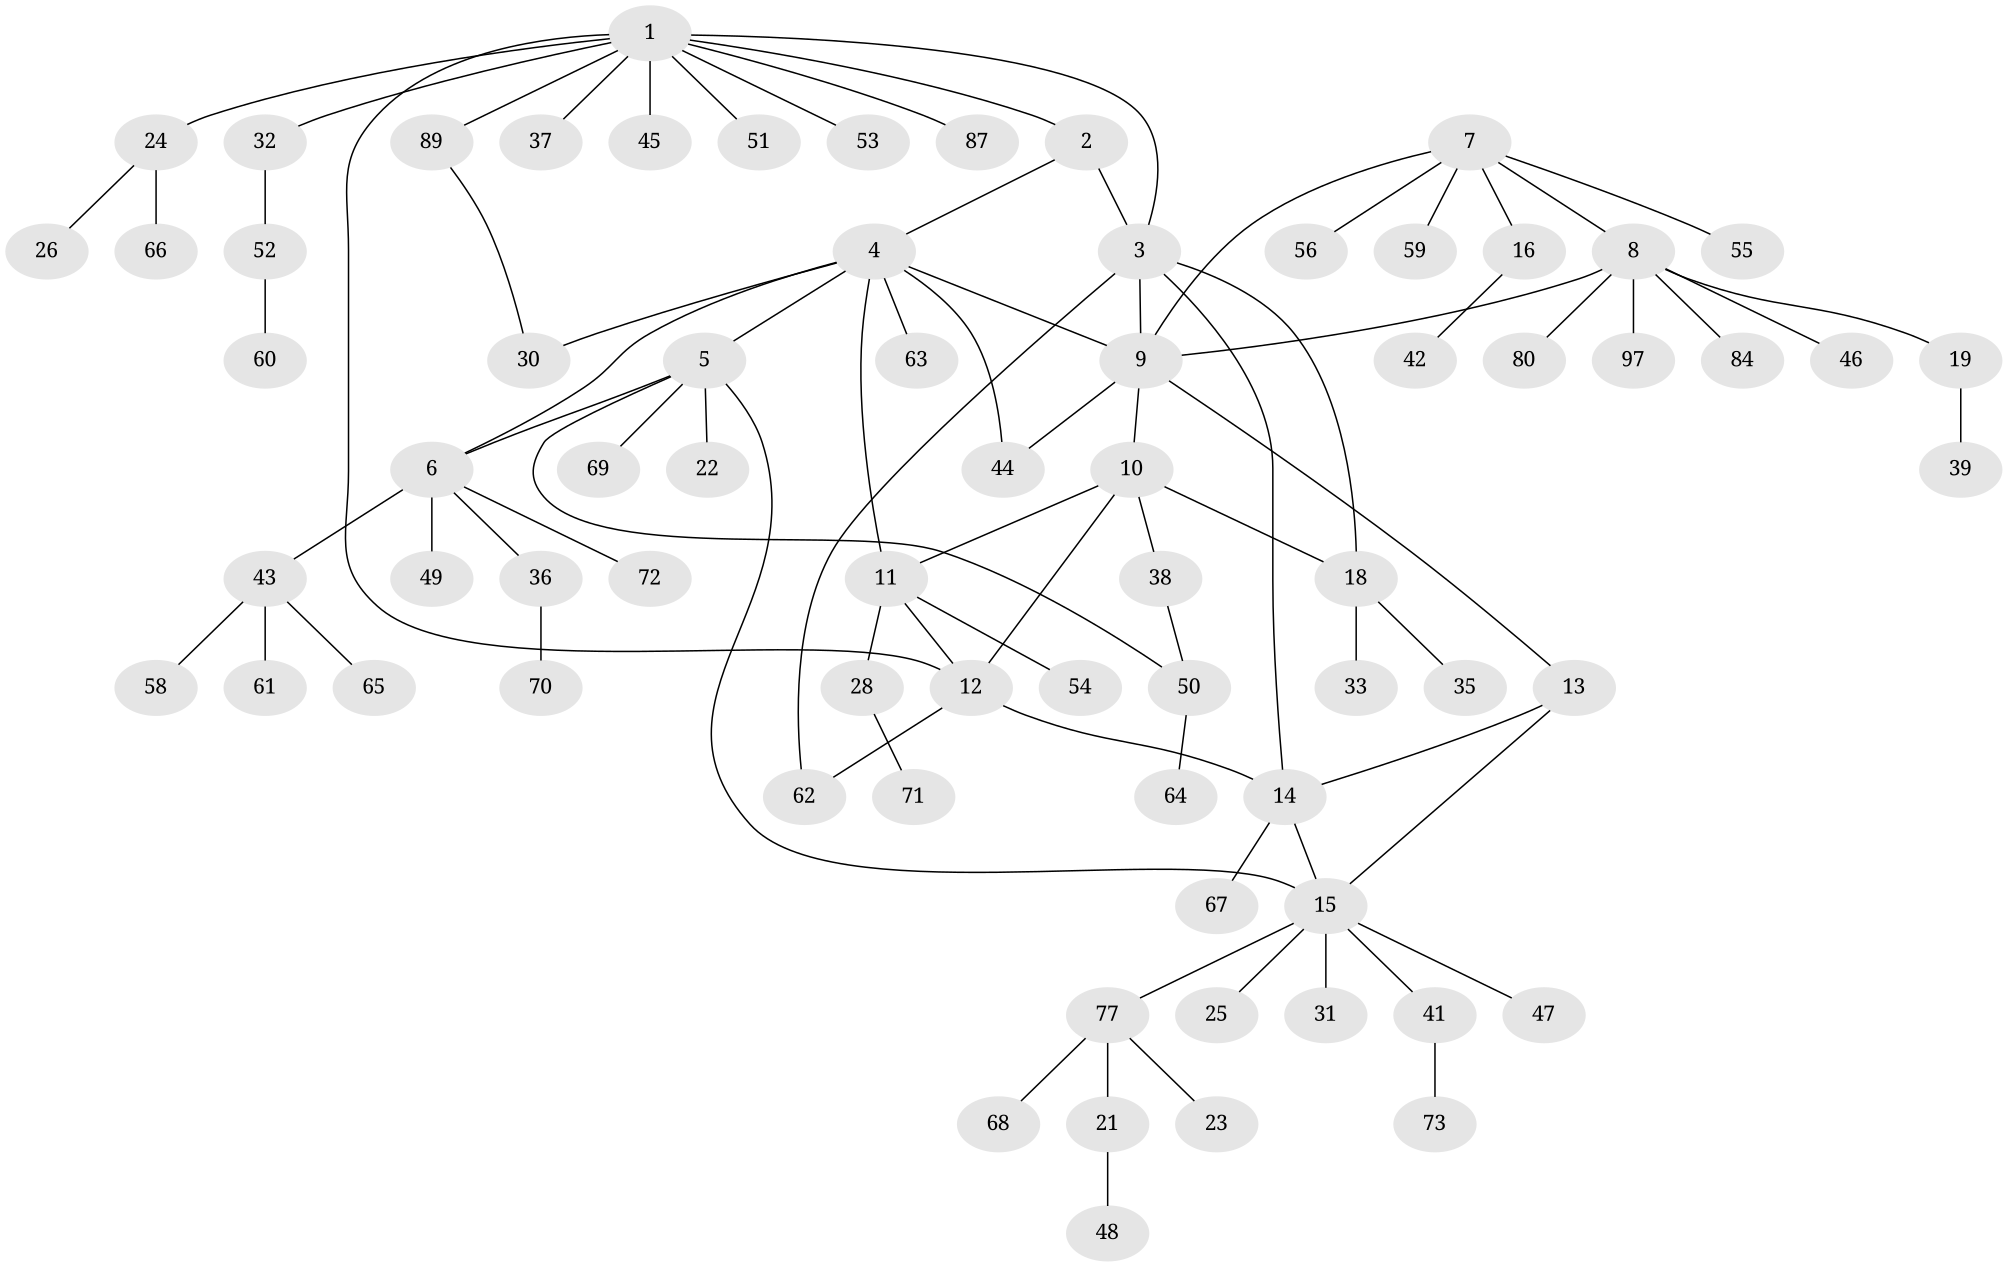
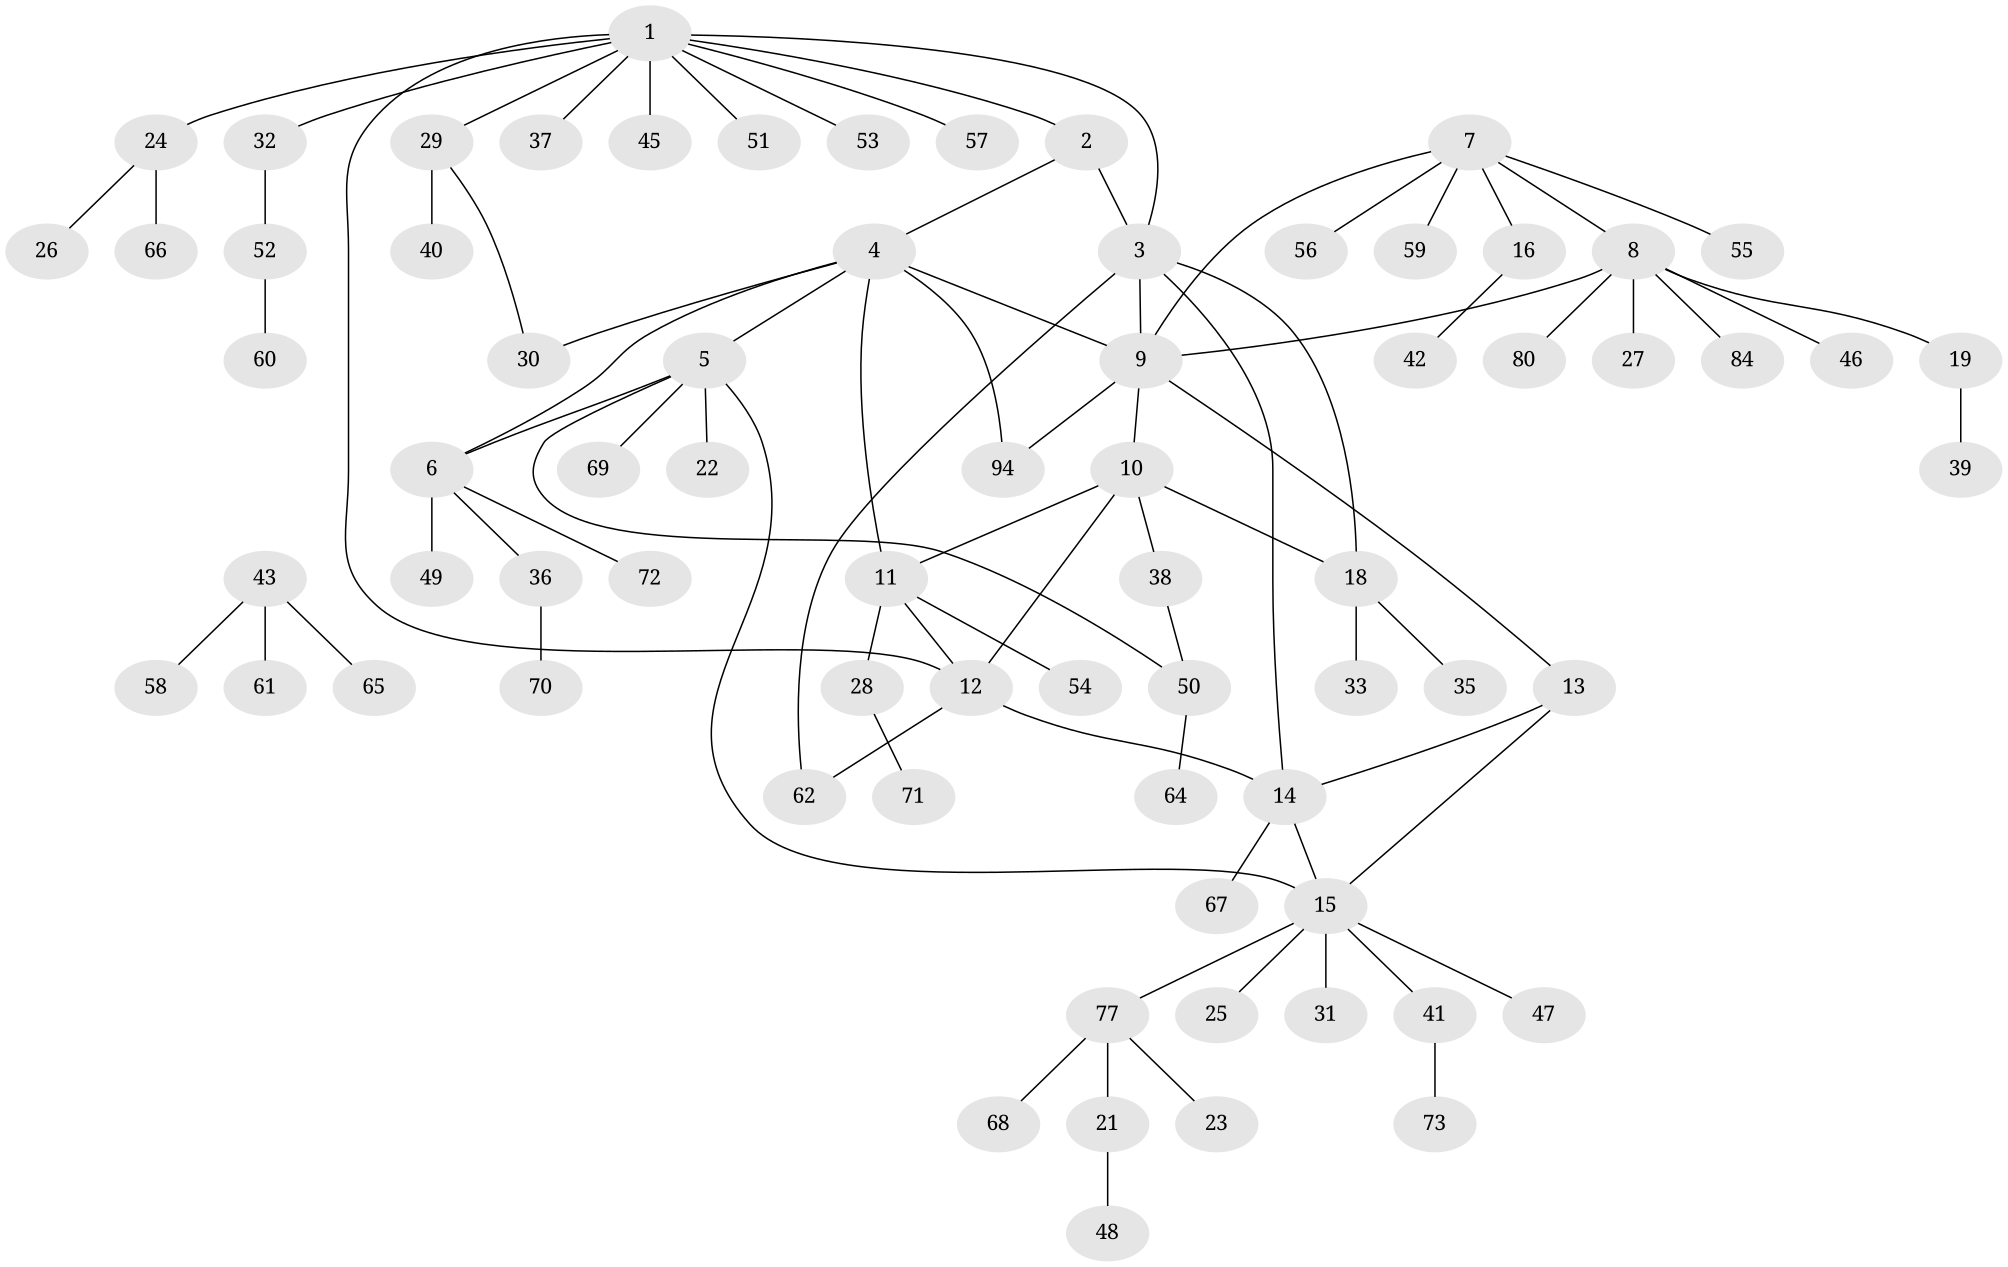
node "89": label "89" -> "29"
node "87": label "87" -> "57"
node "40": added
node "63": removed
node "97": label "97" -> "27"
node "44": label "44" -> "94"
edge "6" -- "43": removed
